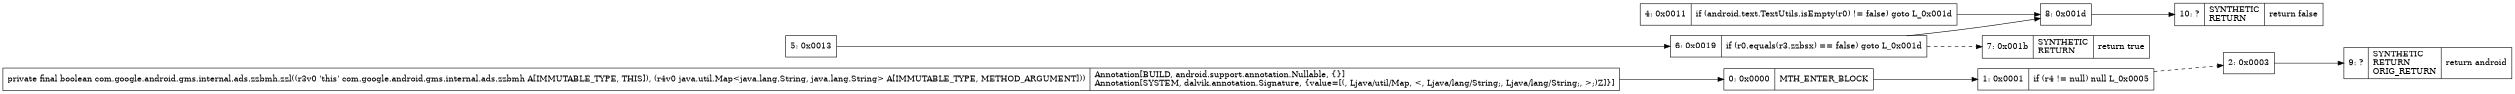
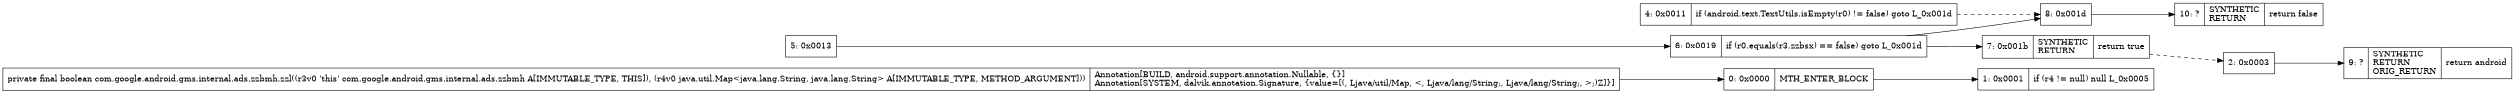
edge "4: 0x0011" -> "8: 0x001d": style solid -> dashed
edge "6: 0x0019" -> "7: 0x001b": style dashed -> solid
edge "1: 0x0001" -> "2: 0x0003": now "7: 0x001b" -> "2: 0x0003"
